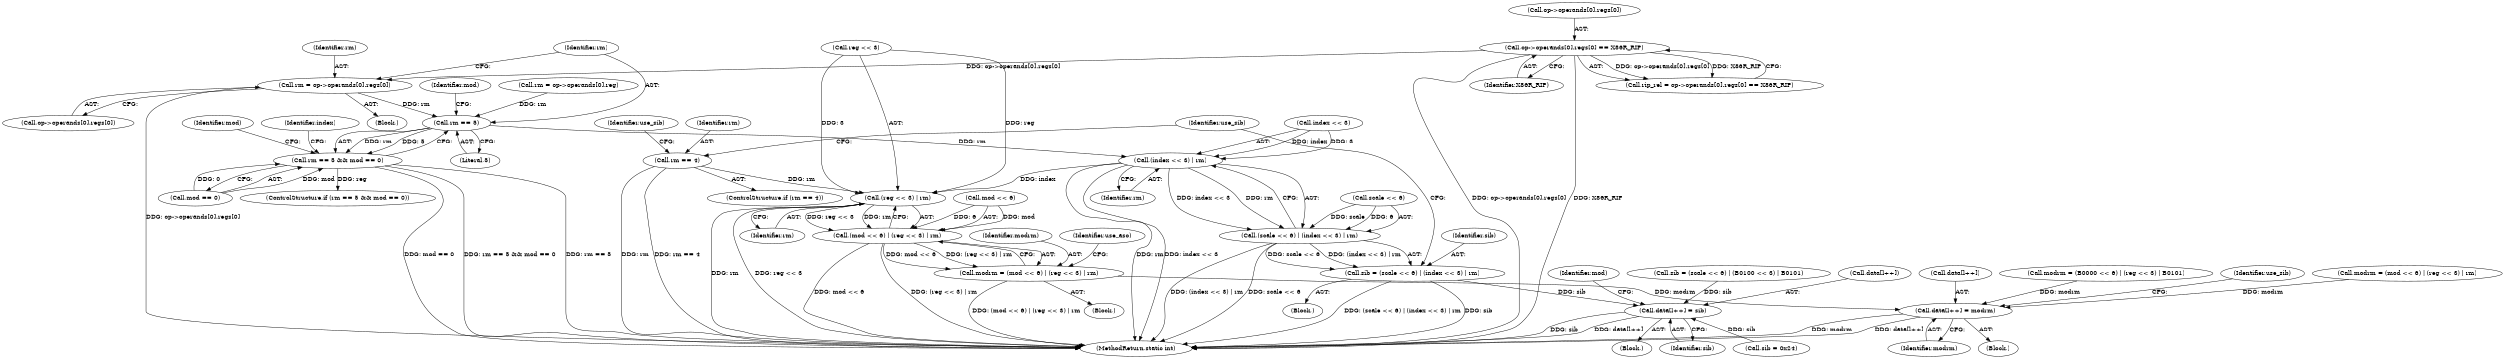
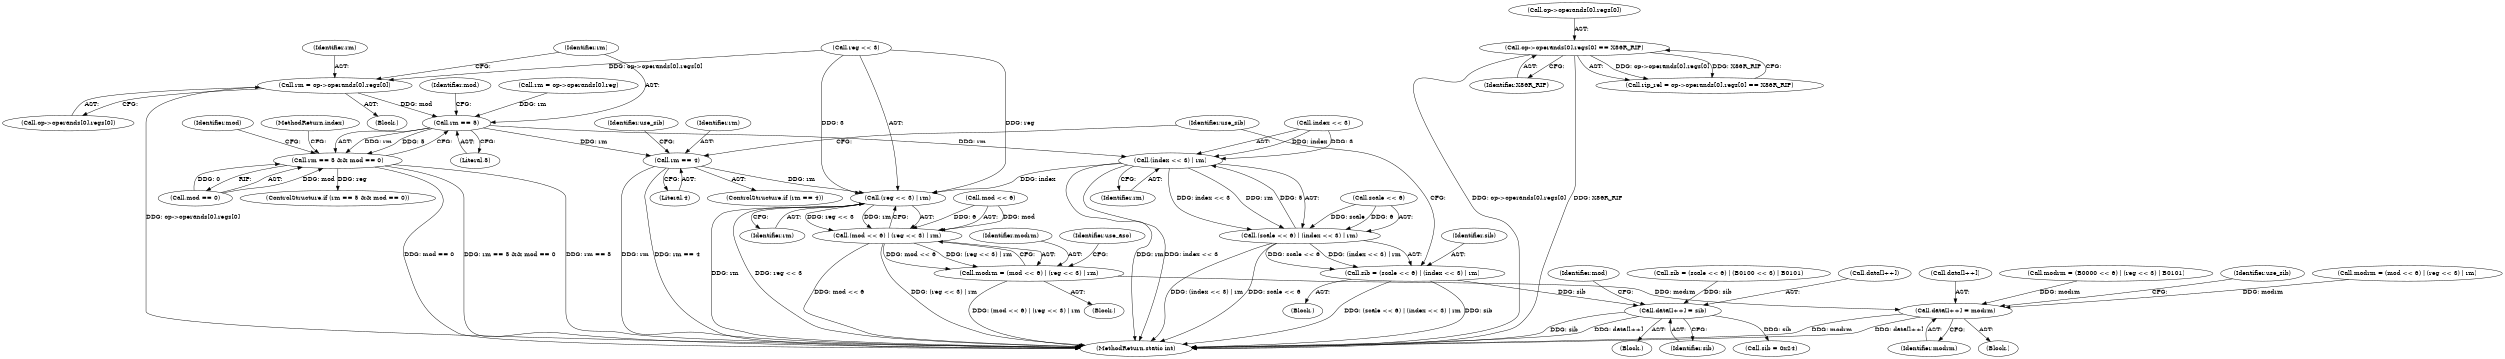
edge "(Call,op->operands[0].regs[0] == X86R_RIP)" -> "(Call,rm = op->operands[0].regs[0])": now "(Call,reg << 3)" -> "(Call,rm = op->operands[0].regs[0])"
edge "(Call,rm = op->operands[0].regs[0])" -> "(Call,rm == 5)": label "DDG: rm" -> "DDG: mod"
node "(Identifier,index)": label "(Identifier,index)" -> "(MethodReturn,index)"
edge "(Call,rm == 5)" -> "(Call,rm == 4)": added, label "DDG: rm"
edge "(Call,rm == 5 && mod == 0)" -> "(Call,mod == 0)": label "CFG: " -> "RIP: "
node "(Literal,4)": added
edge "(Call,(scale << 6) | (index << 3) | rm)" -> "(Call,(index << 3) | rm)": label "CFG: " -> "DDG: 5"
edge "(Call,sib = 0x24)" -> "(Call,data[l++] = sib)": reversed
